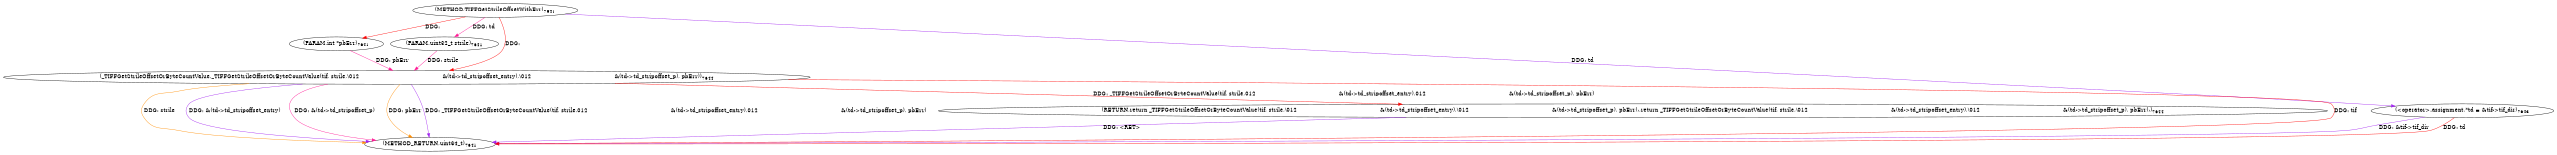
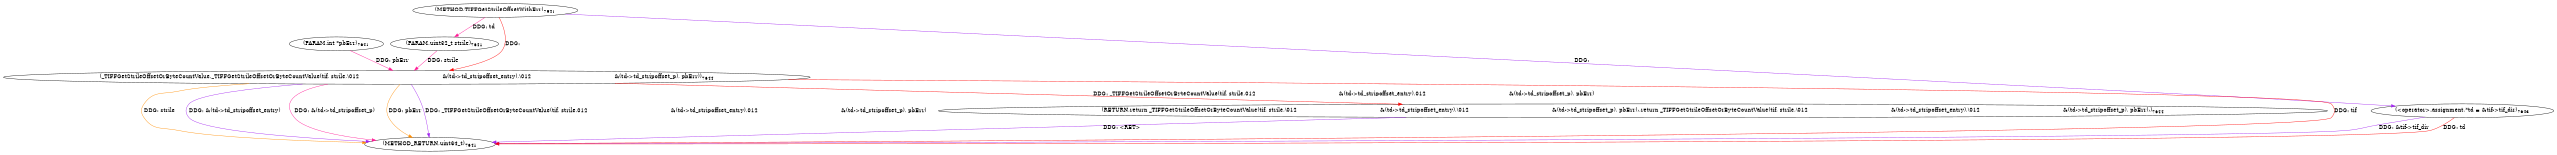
edge "(METHOD,TIFFGetStrileOffsetWithErr)" -> "(PARAM,int *pbErr)": removed, label "DDG:"
edge "(METHOD,TIFFGetStrileOffsetWithErr)" -> "(<operator>.assignment,*td = &tif->tif_dir)": label "DDG: td" -> "DDG: "
